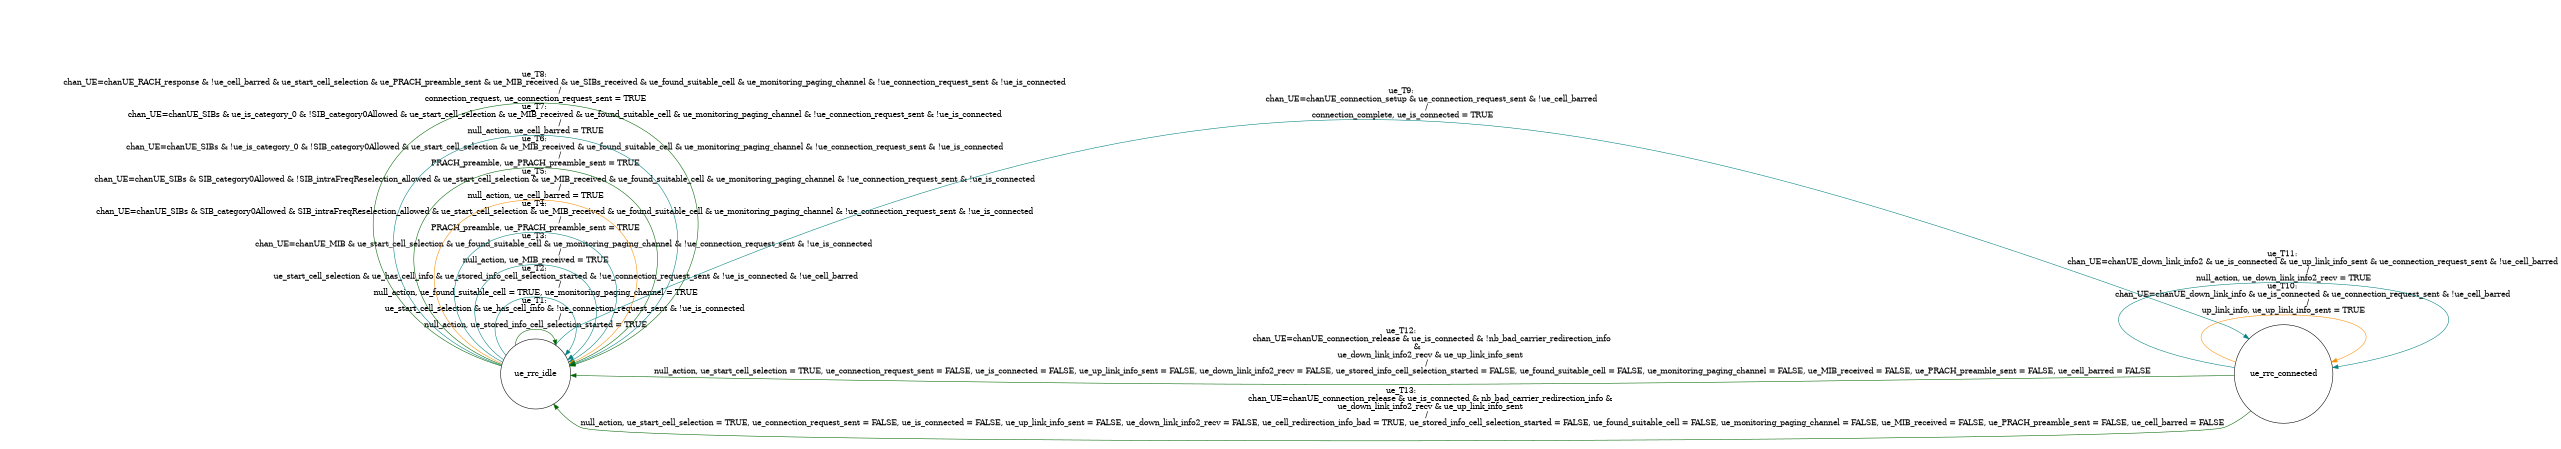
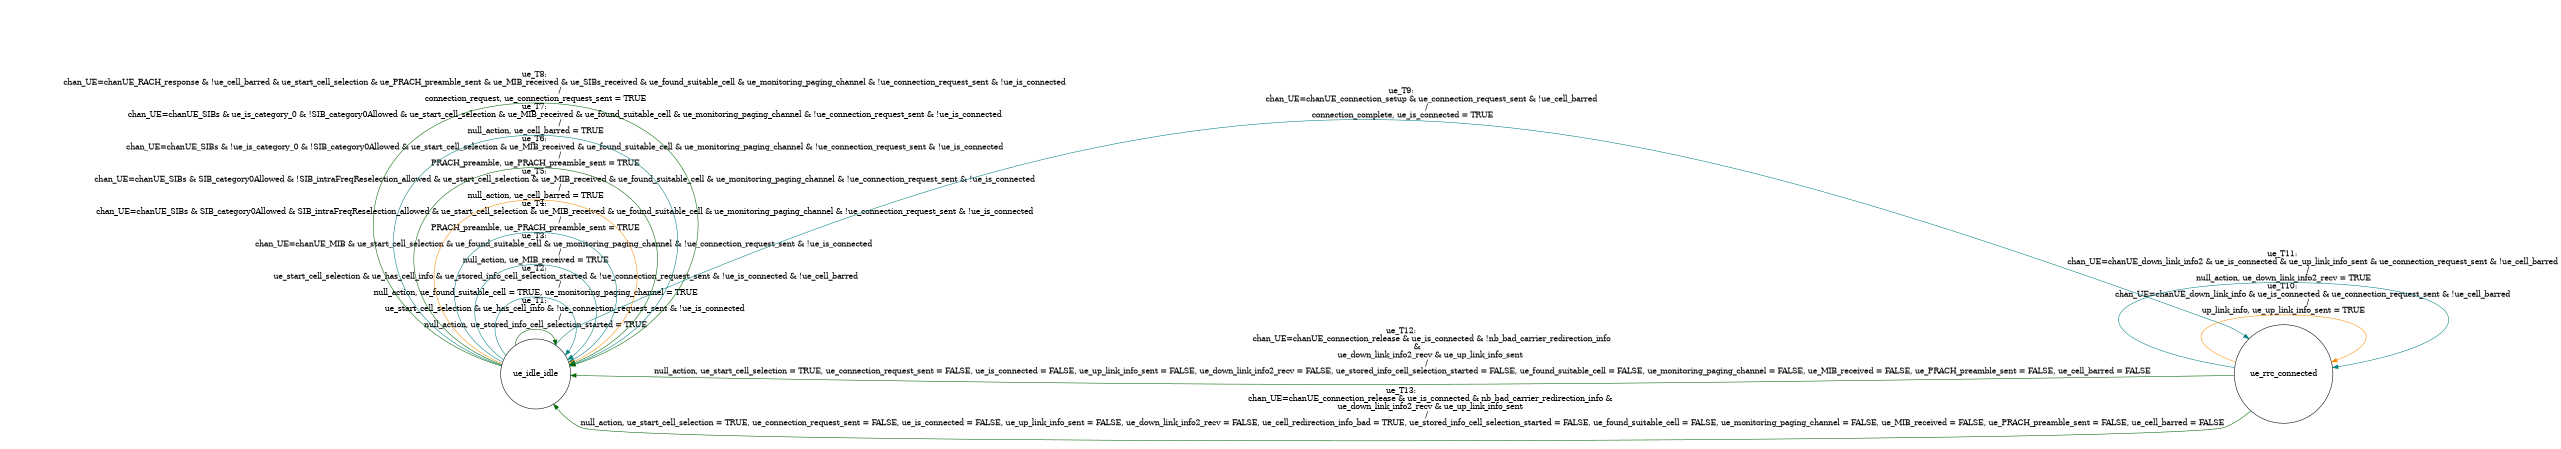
node "ue_rrc_idle": label "ue_rrc_idle" -> "ue_idle_idle"
